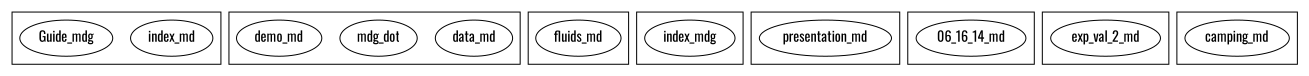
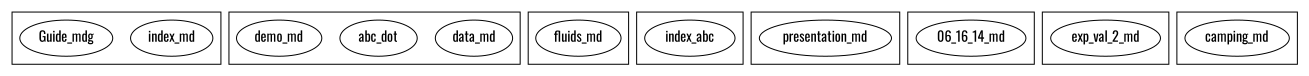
node "mdg_dot": label "mdg_dot" -> "abc_dot"
node "index_mdg": label "index_mdg" -> "index_abc"
